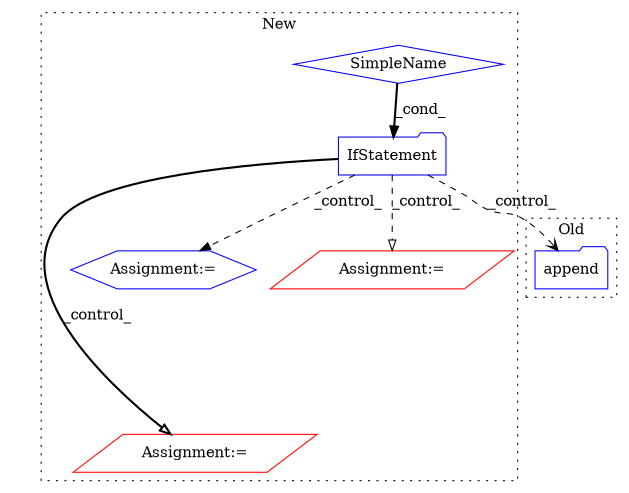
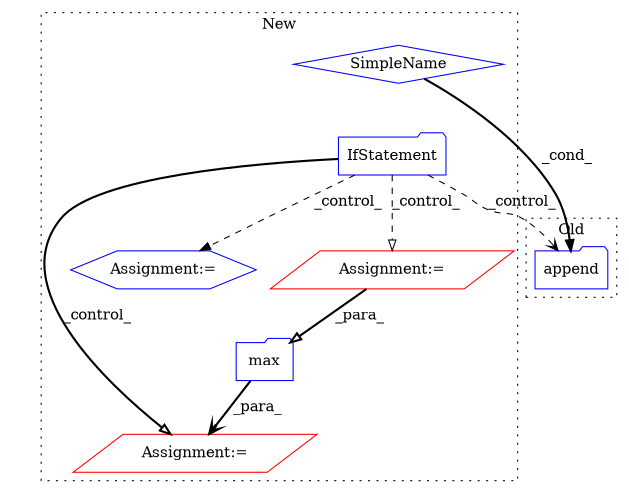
edge "SimpleName" -> "IfStatement": now "SimpleName" -> "append"
node "max": added
